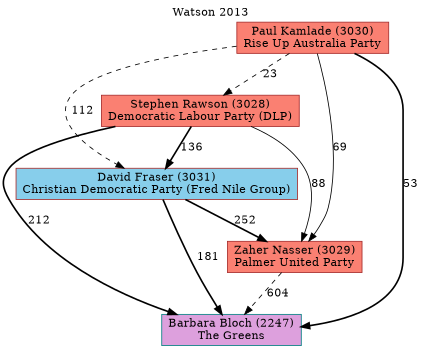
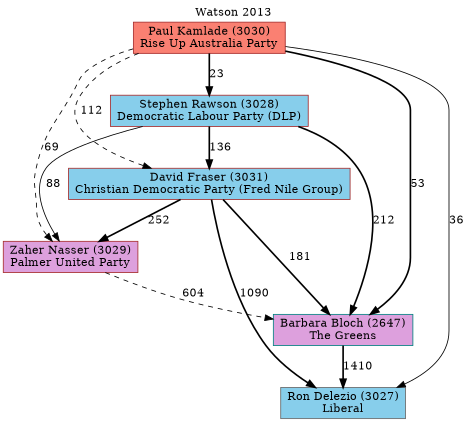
edge "Paul Kamlade (3030) Rise Up Australia Party" -> "Stephen Rawson (3028) Democratic Labour Party (DLP)": style dashed -> bold
node "Stephen Rawson (3028) Democratic Labour Party (DLP)": fillcolor salmon -> skyblue
edge "Paul Kamlade (3030) Rise Up Australia Party" -> "Zaher Nasser (3029) Palmer United Party": style solid -> dashed
node "Zaher Nasser (3029) Palmer United Party": fillcolor salmon -> plum
node "Barbara Bloch (2247) The Greens": label "Barbara Bloch (2247) The Greens" -> "Barbara Bloch (2647) The Greens"
node "Ron Delezio (3027) Liberal": added
